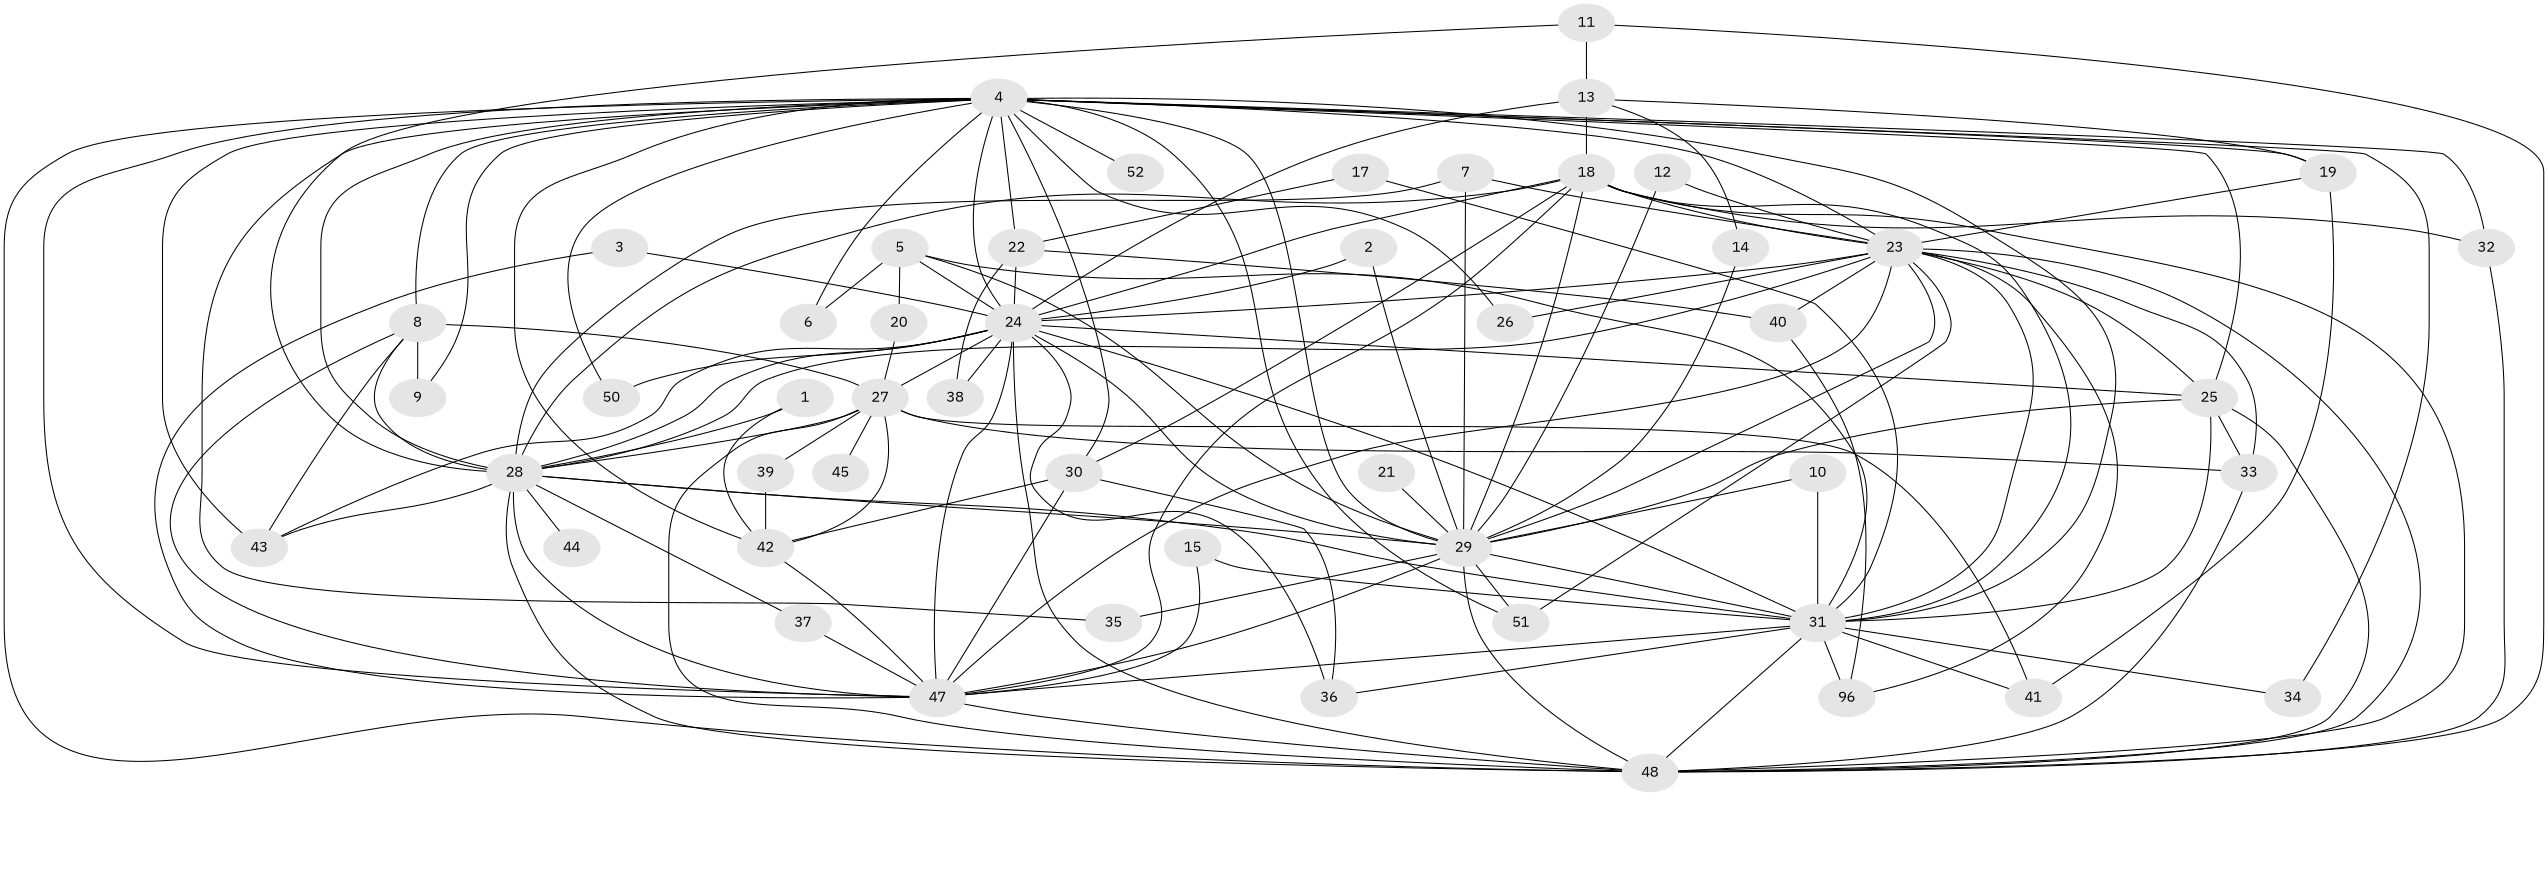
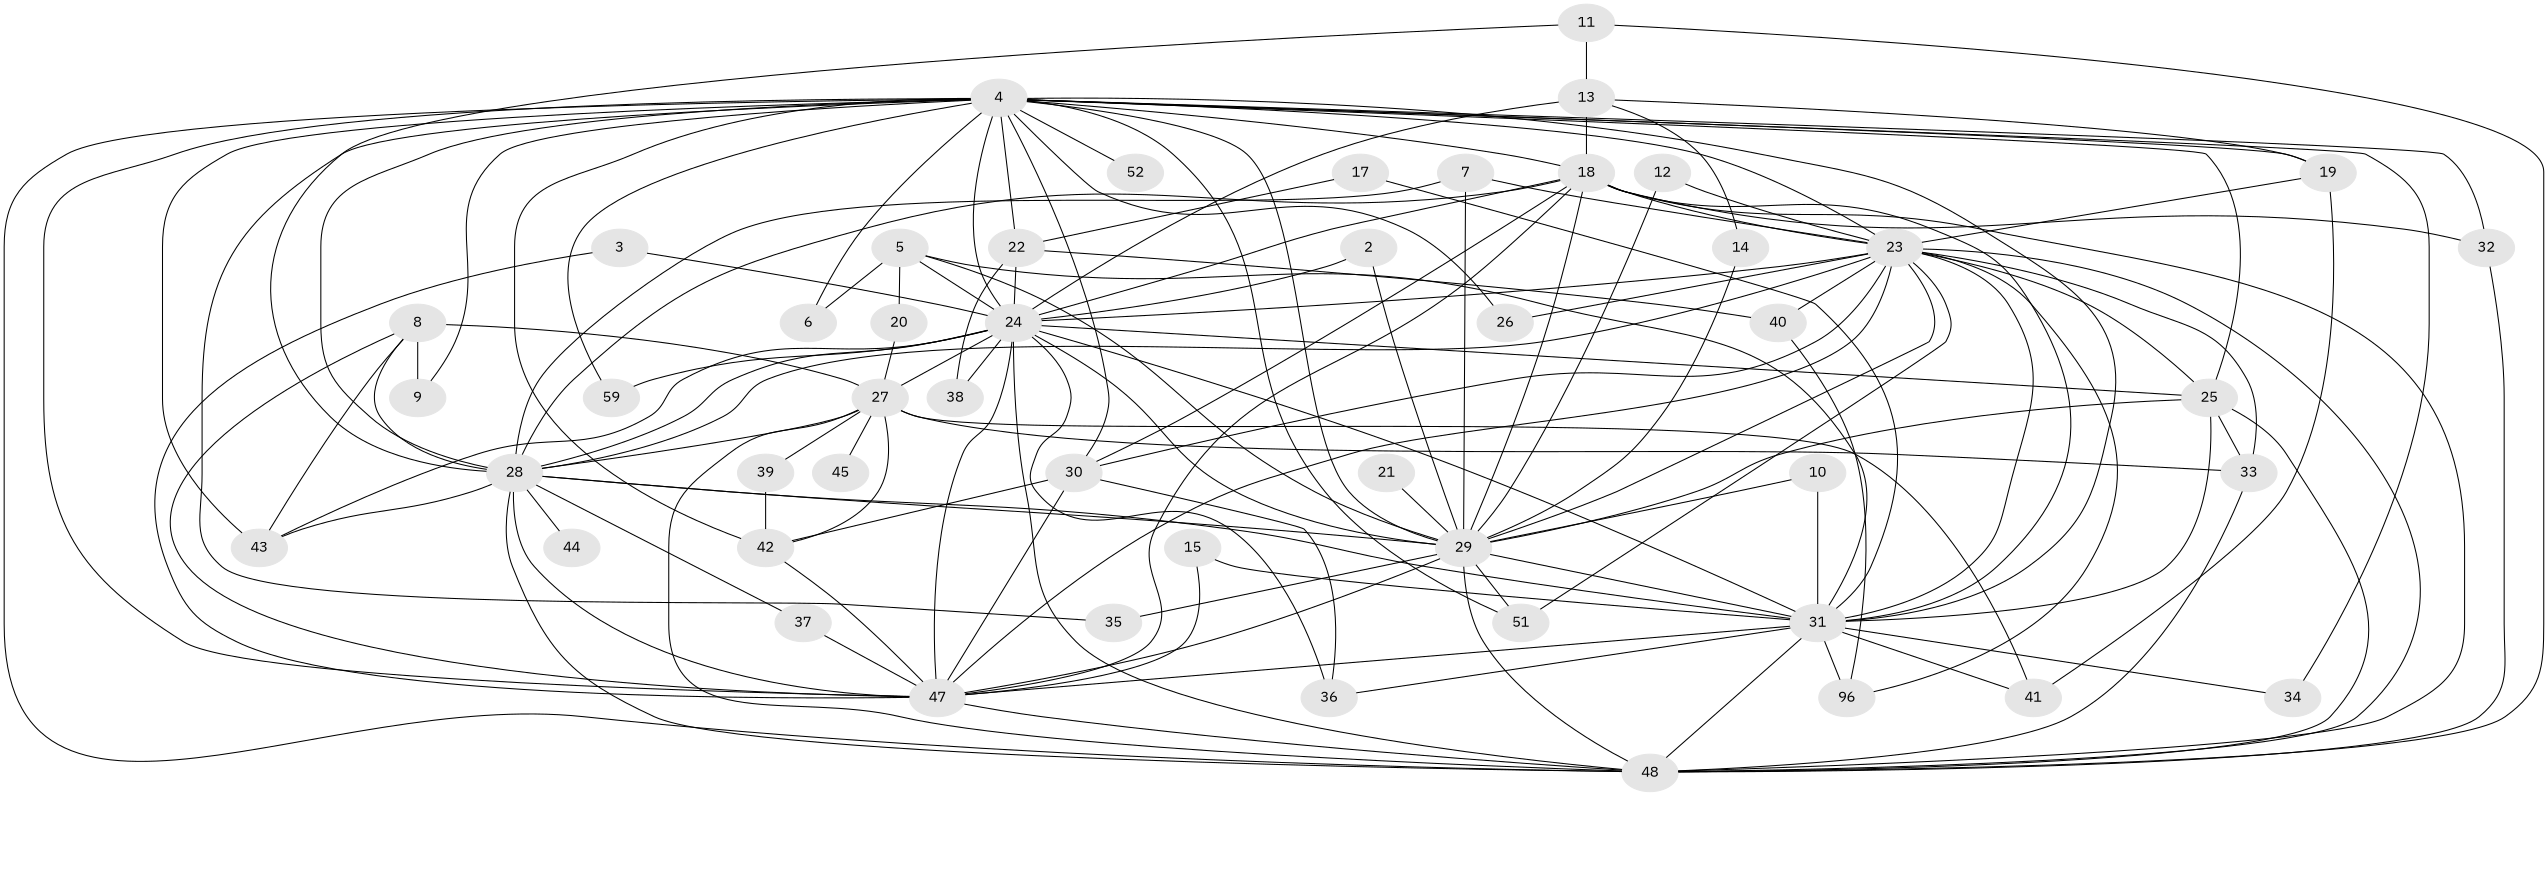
edge "4" -- "8": now "4" -- "18"
edge "23" -- "30": added
node "50": label "50" -> "59"
node "1": removed
